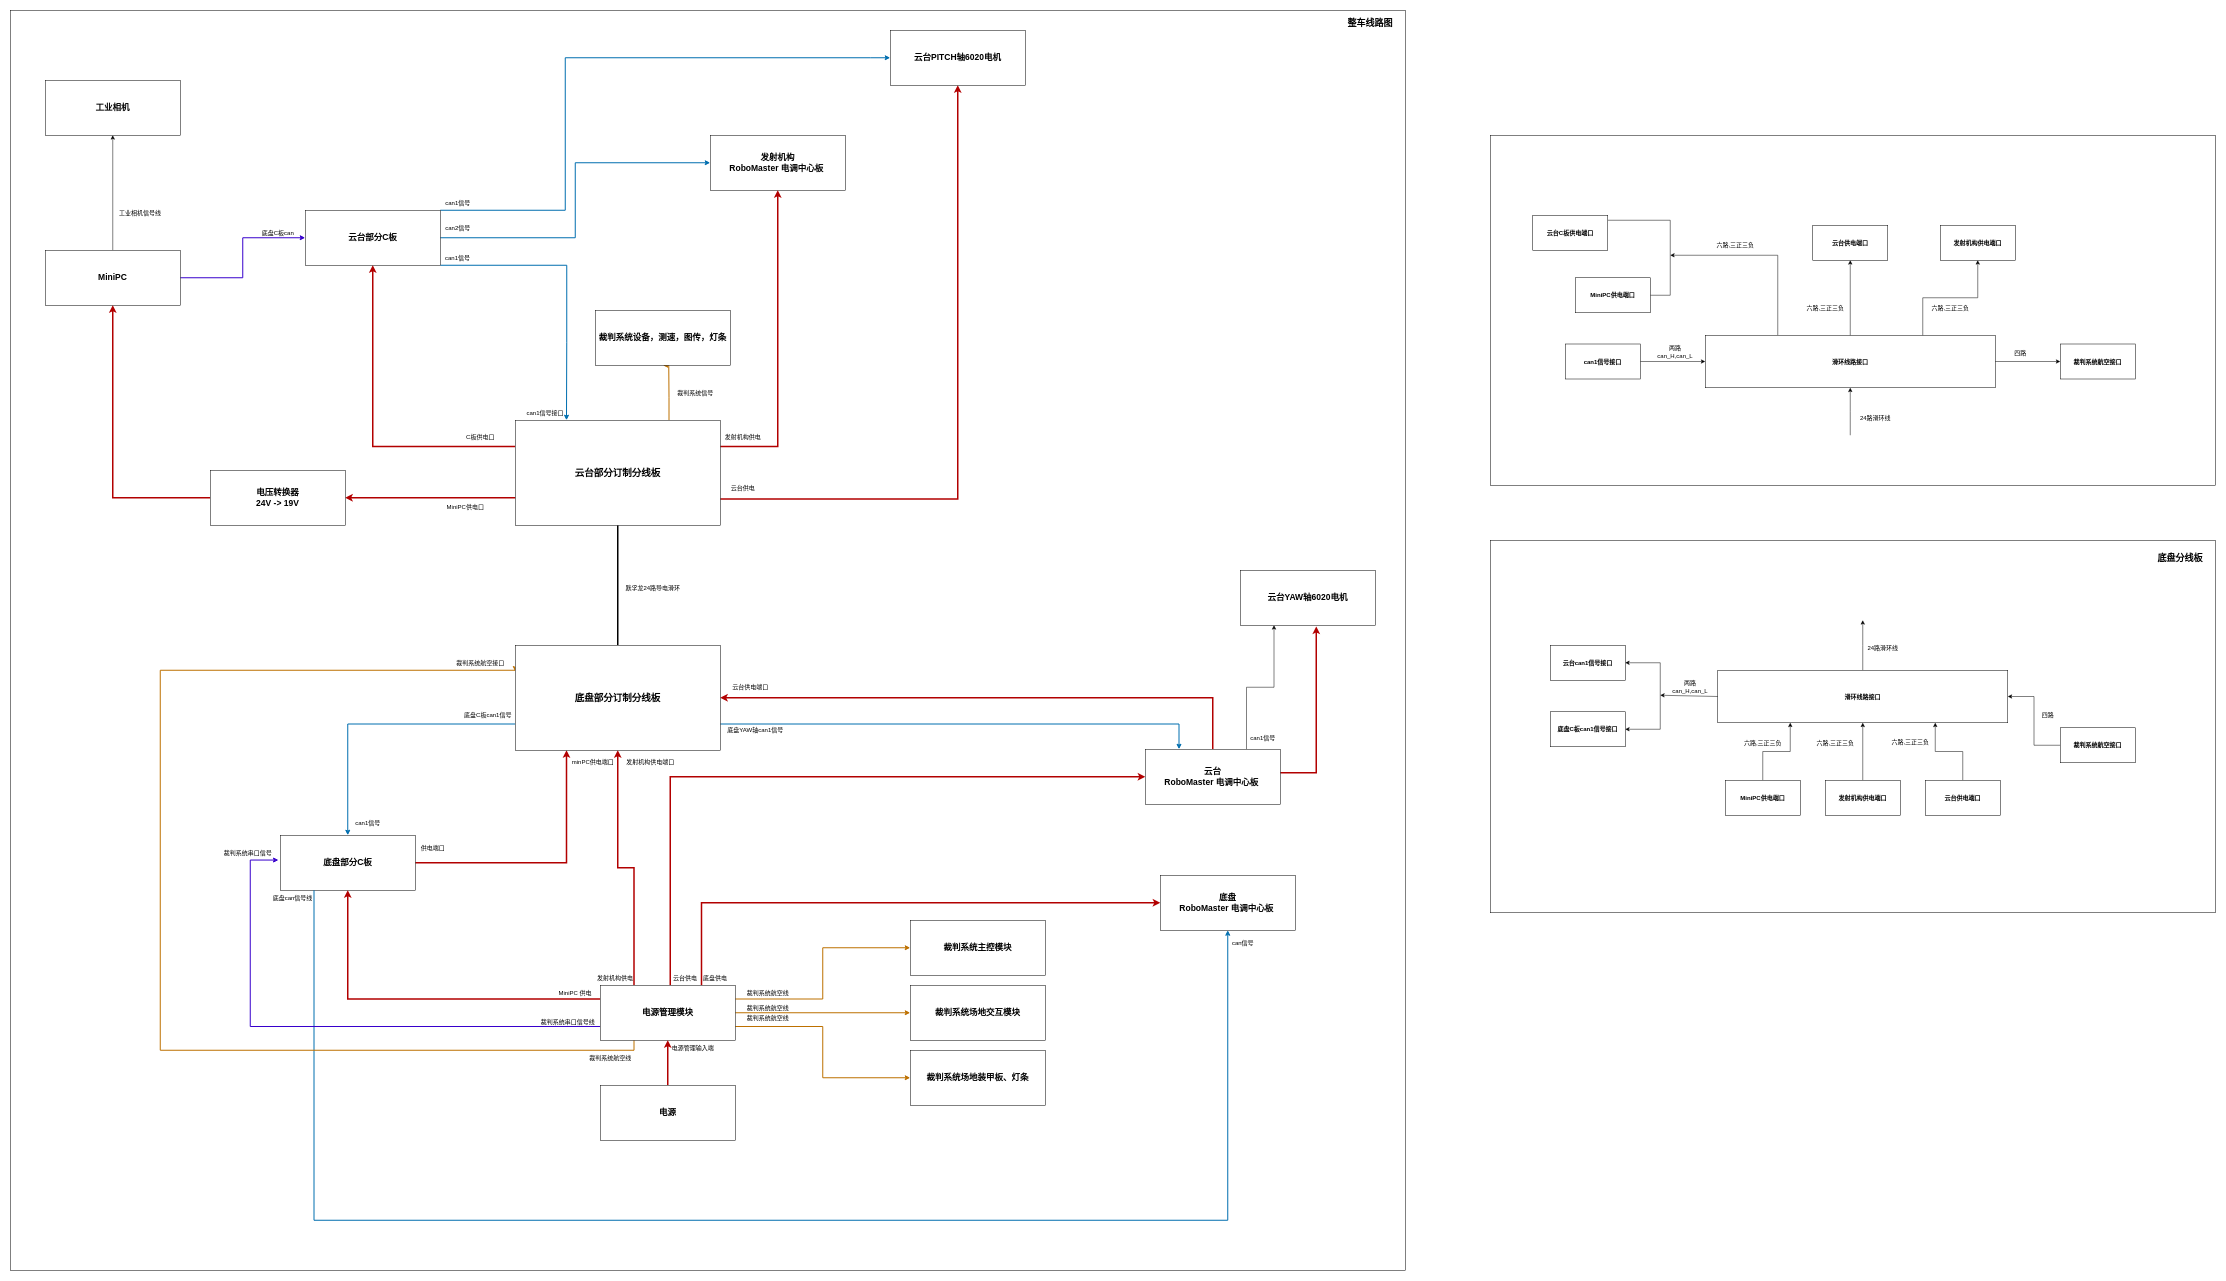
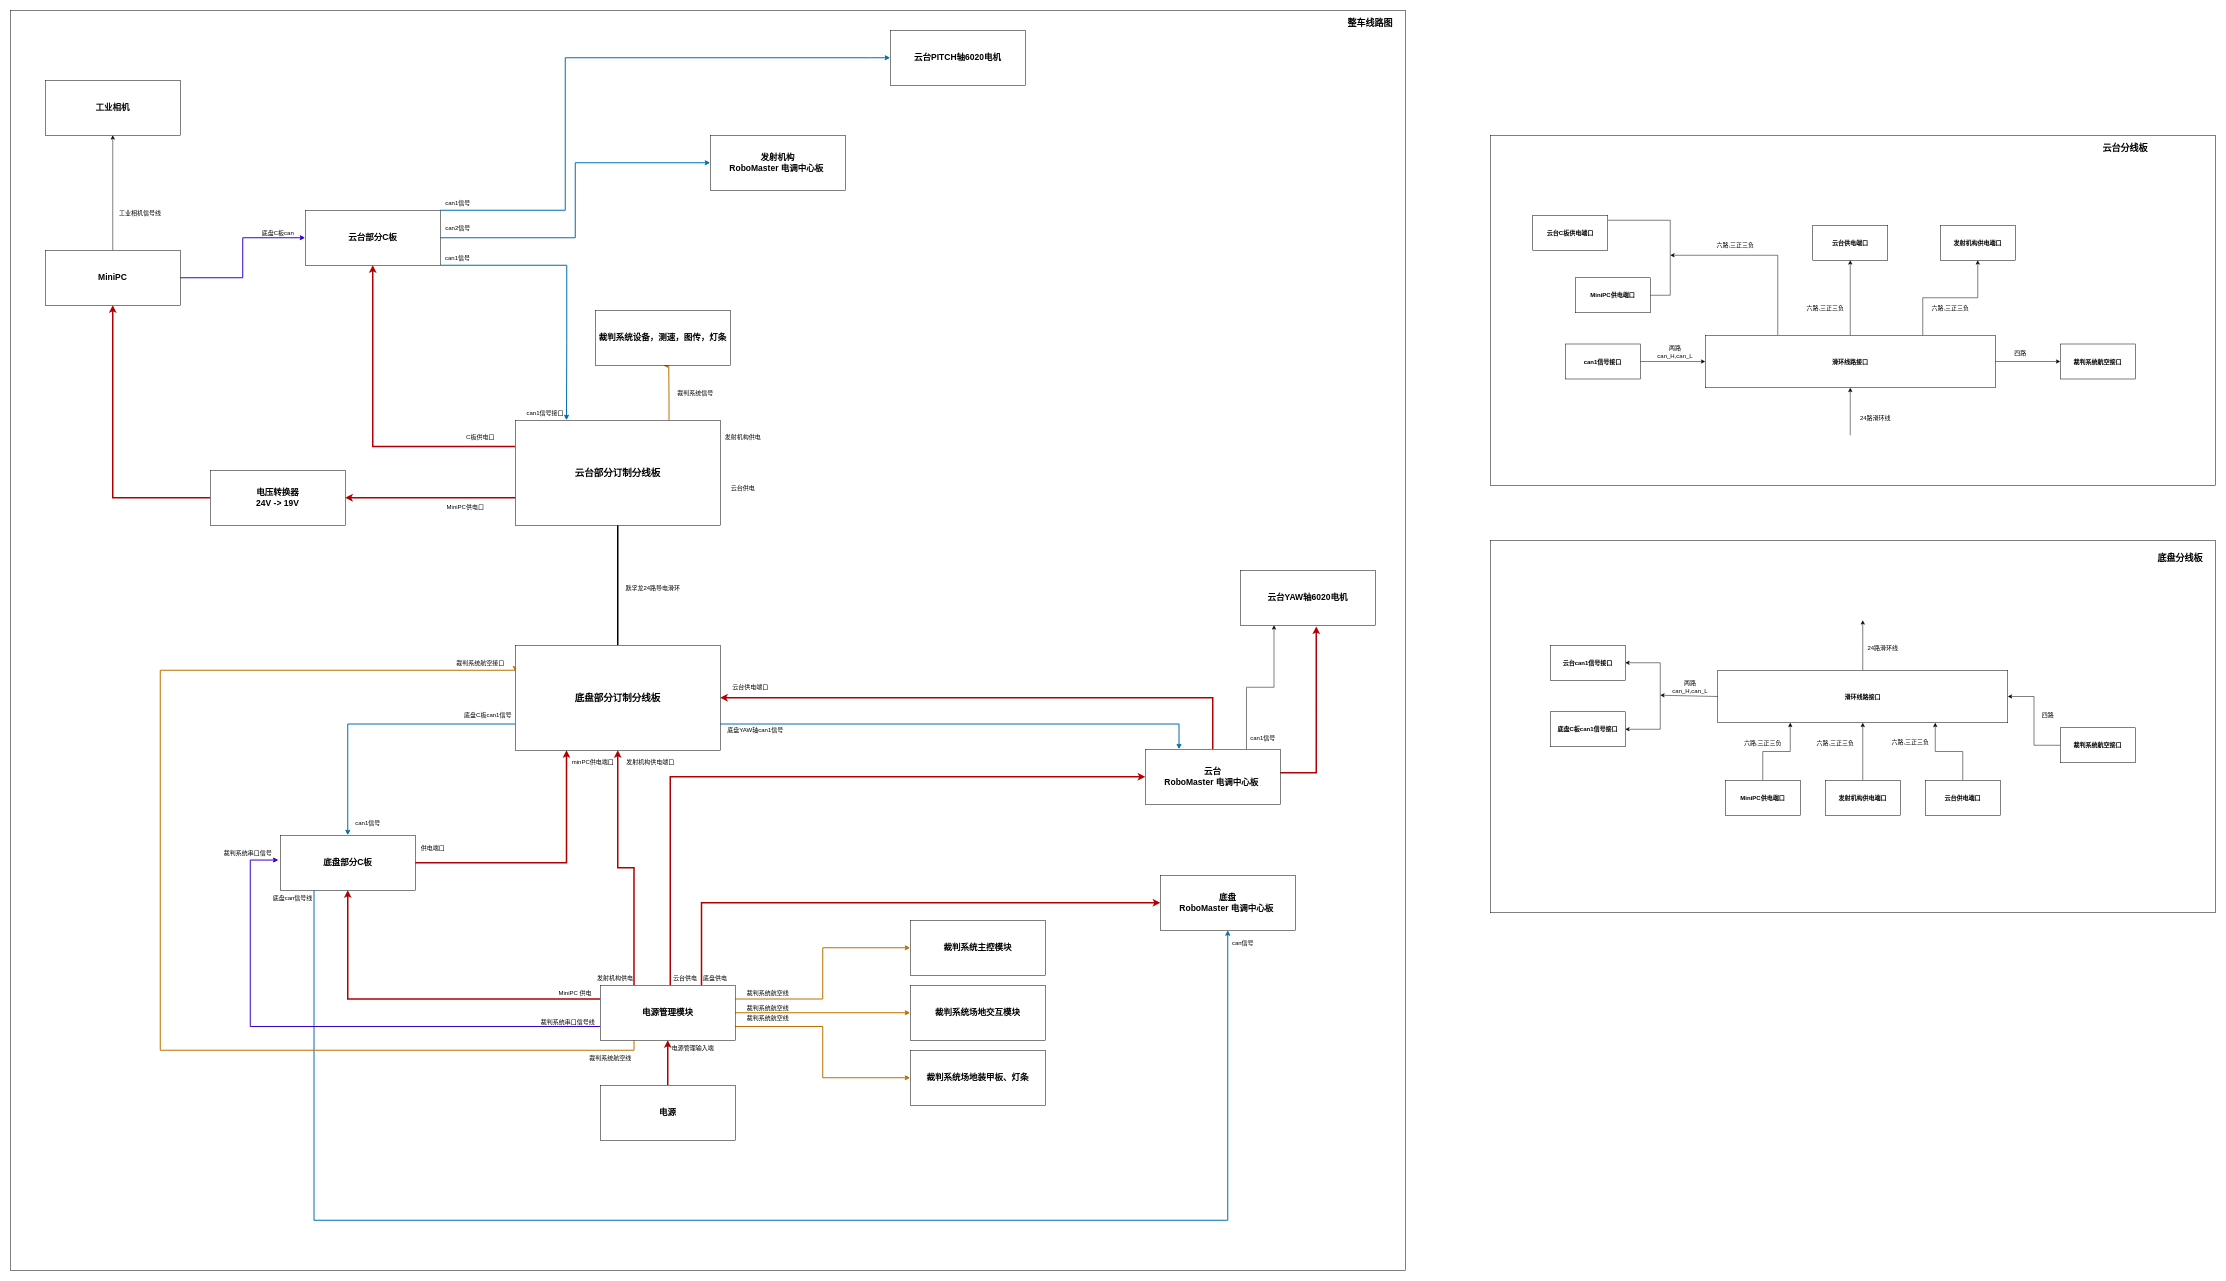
node "云台分线板": added
edge "云台部分订制分线板" -> "发射机构 RoboMaster 电调中心板": removed
edge "云台部分订制分线板" -> "云台PITCH轴6020电机": removed
